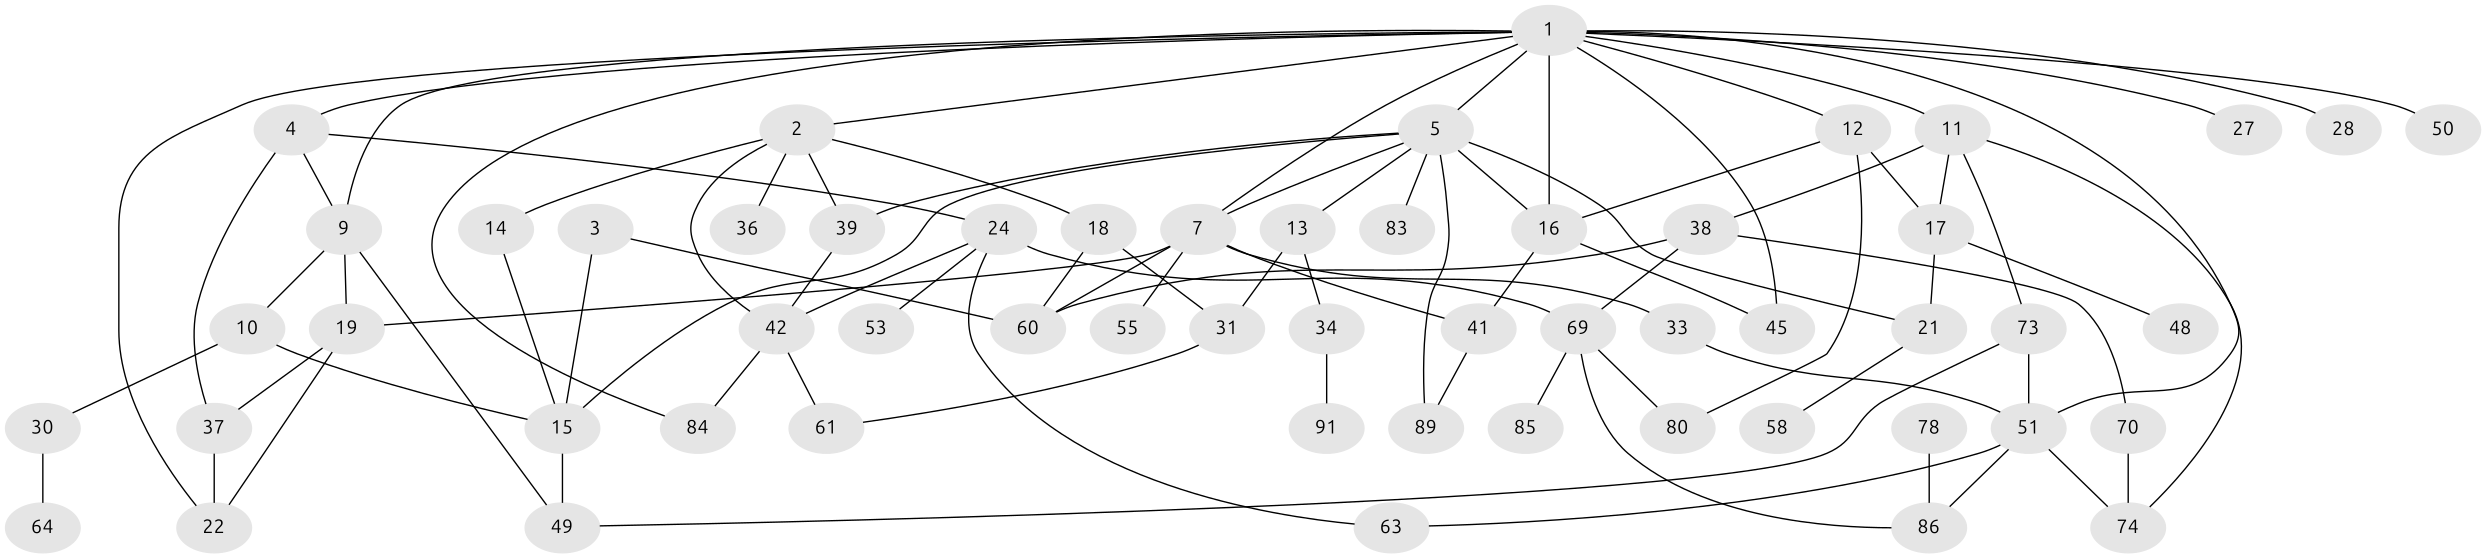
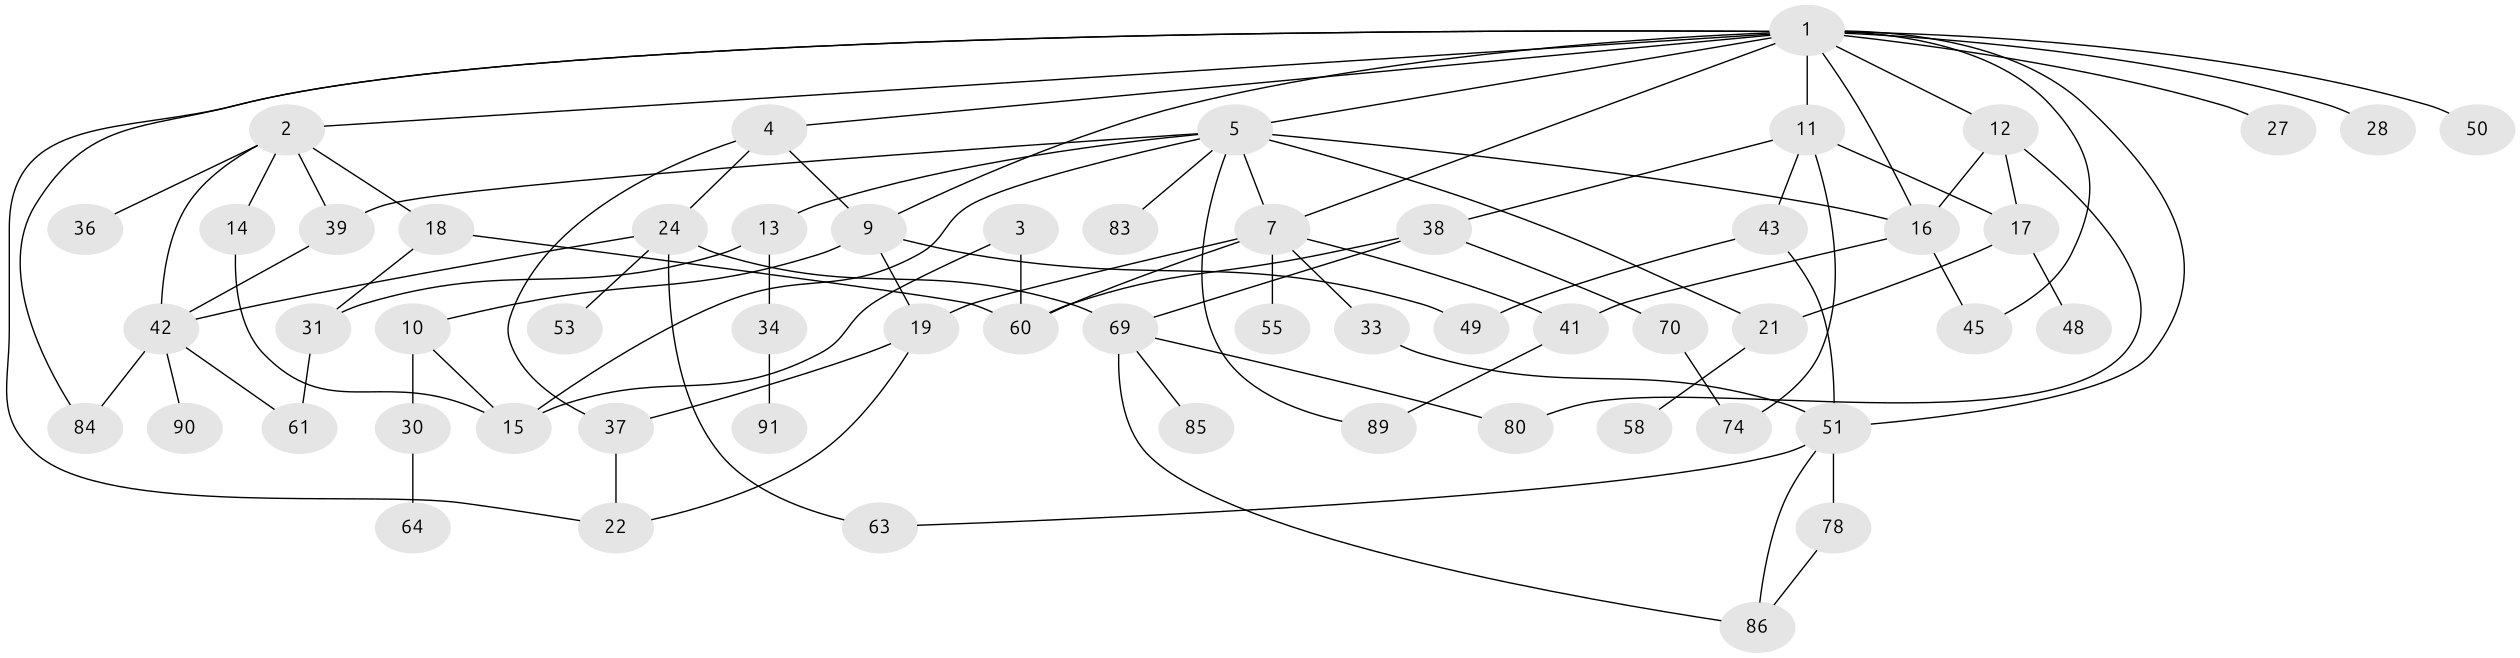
node "73": label "73" -> "43"
node "90": added
edge "15" -- "49": removed
edge "51" -- "74": now "51" -- "78"
